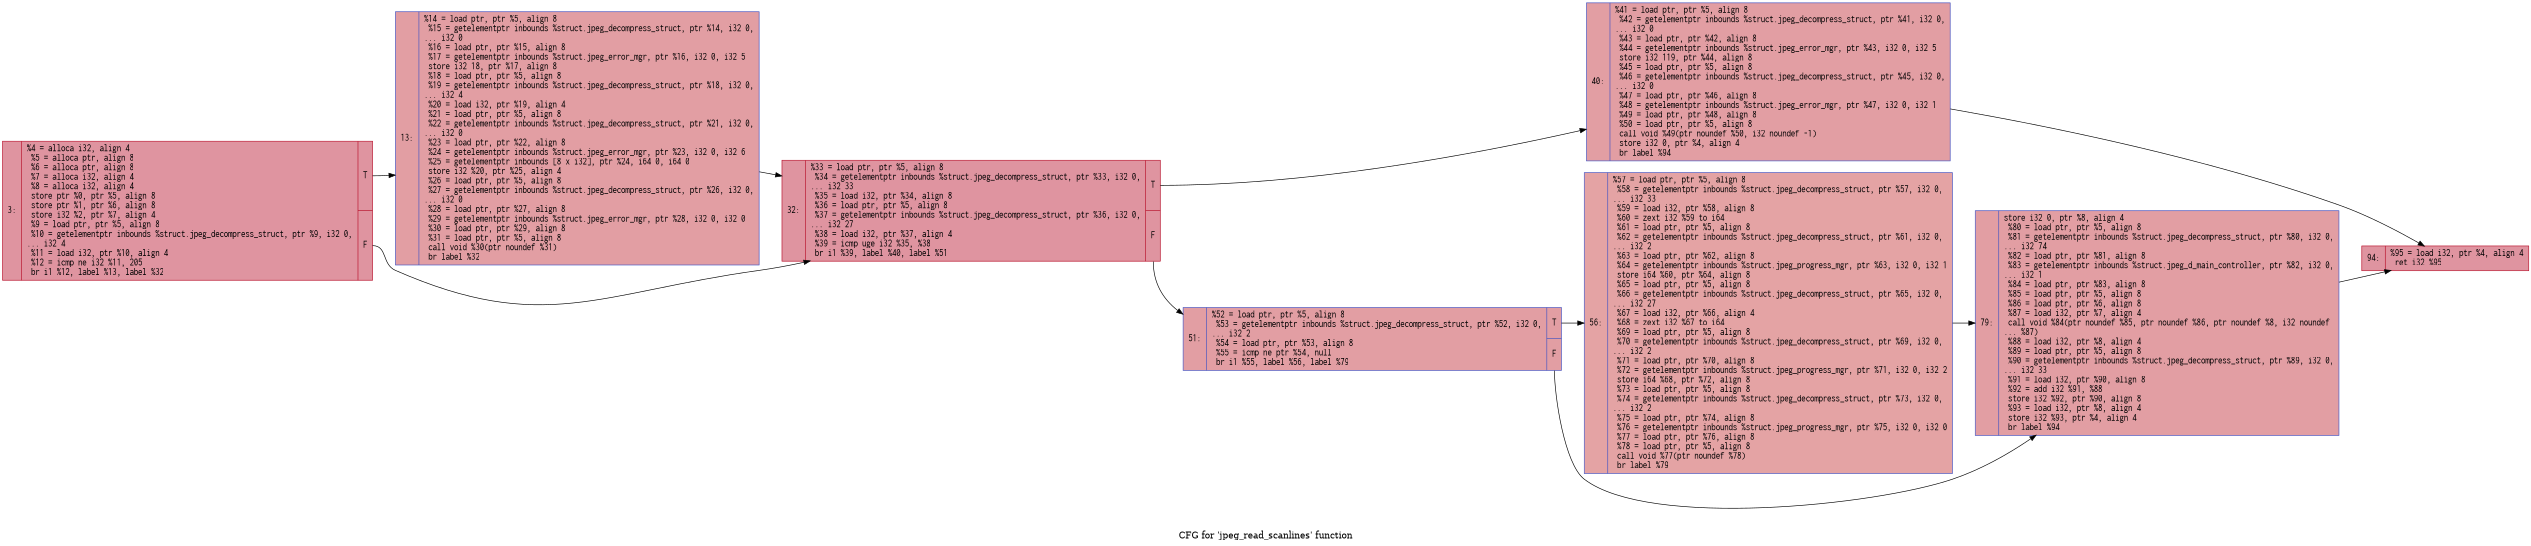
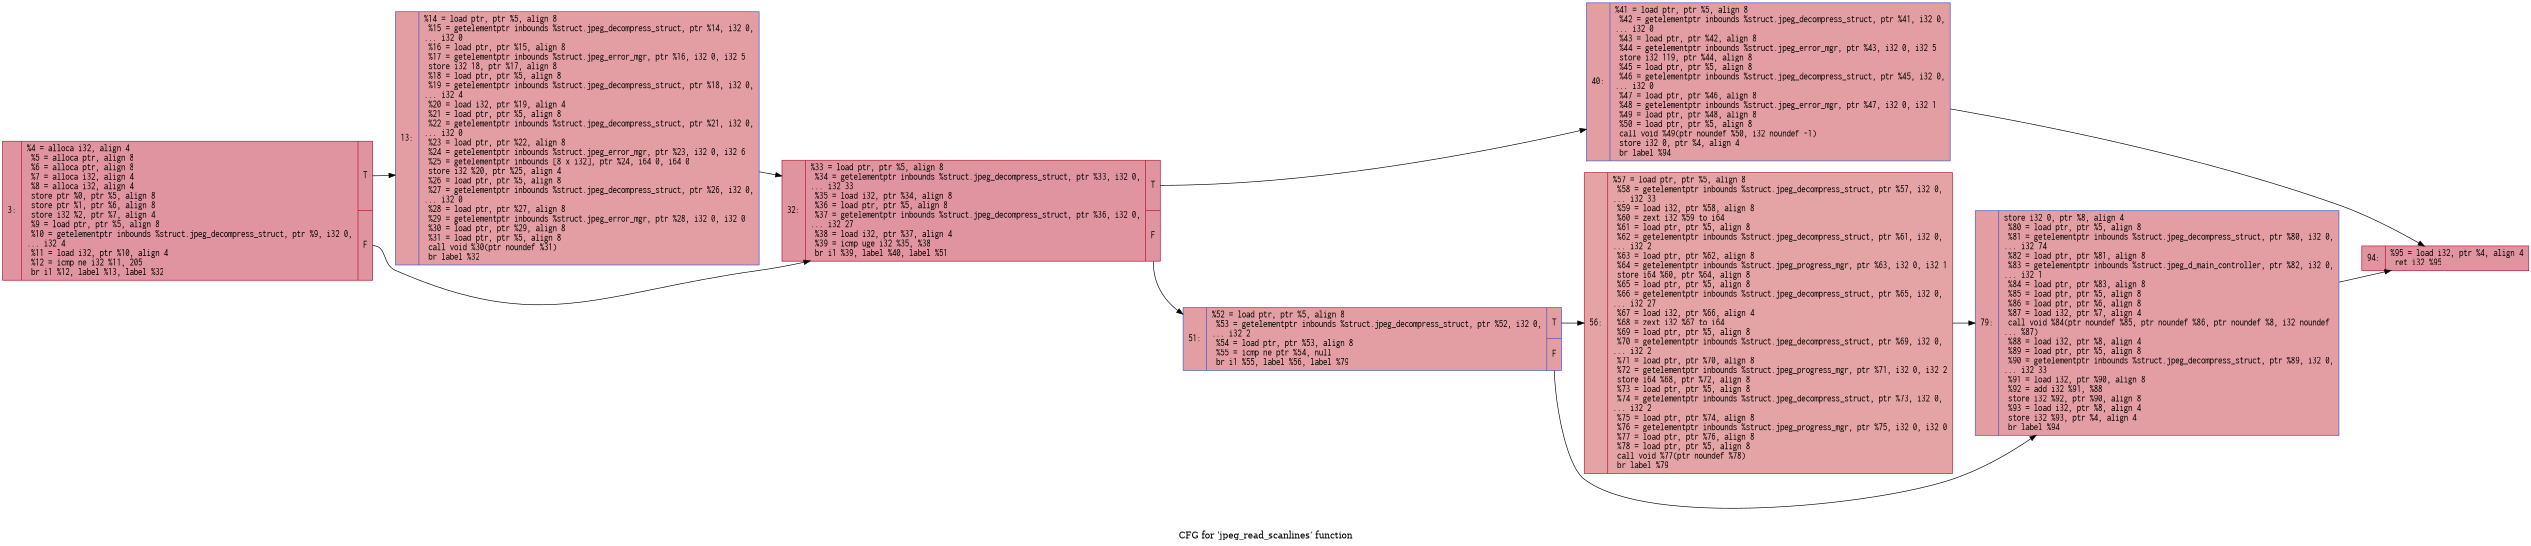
node "56:": color #3d50c3ff -> #b70d28ff
